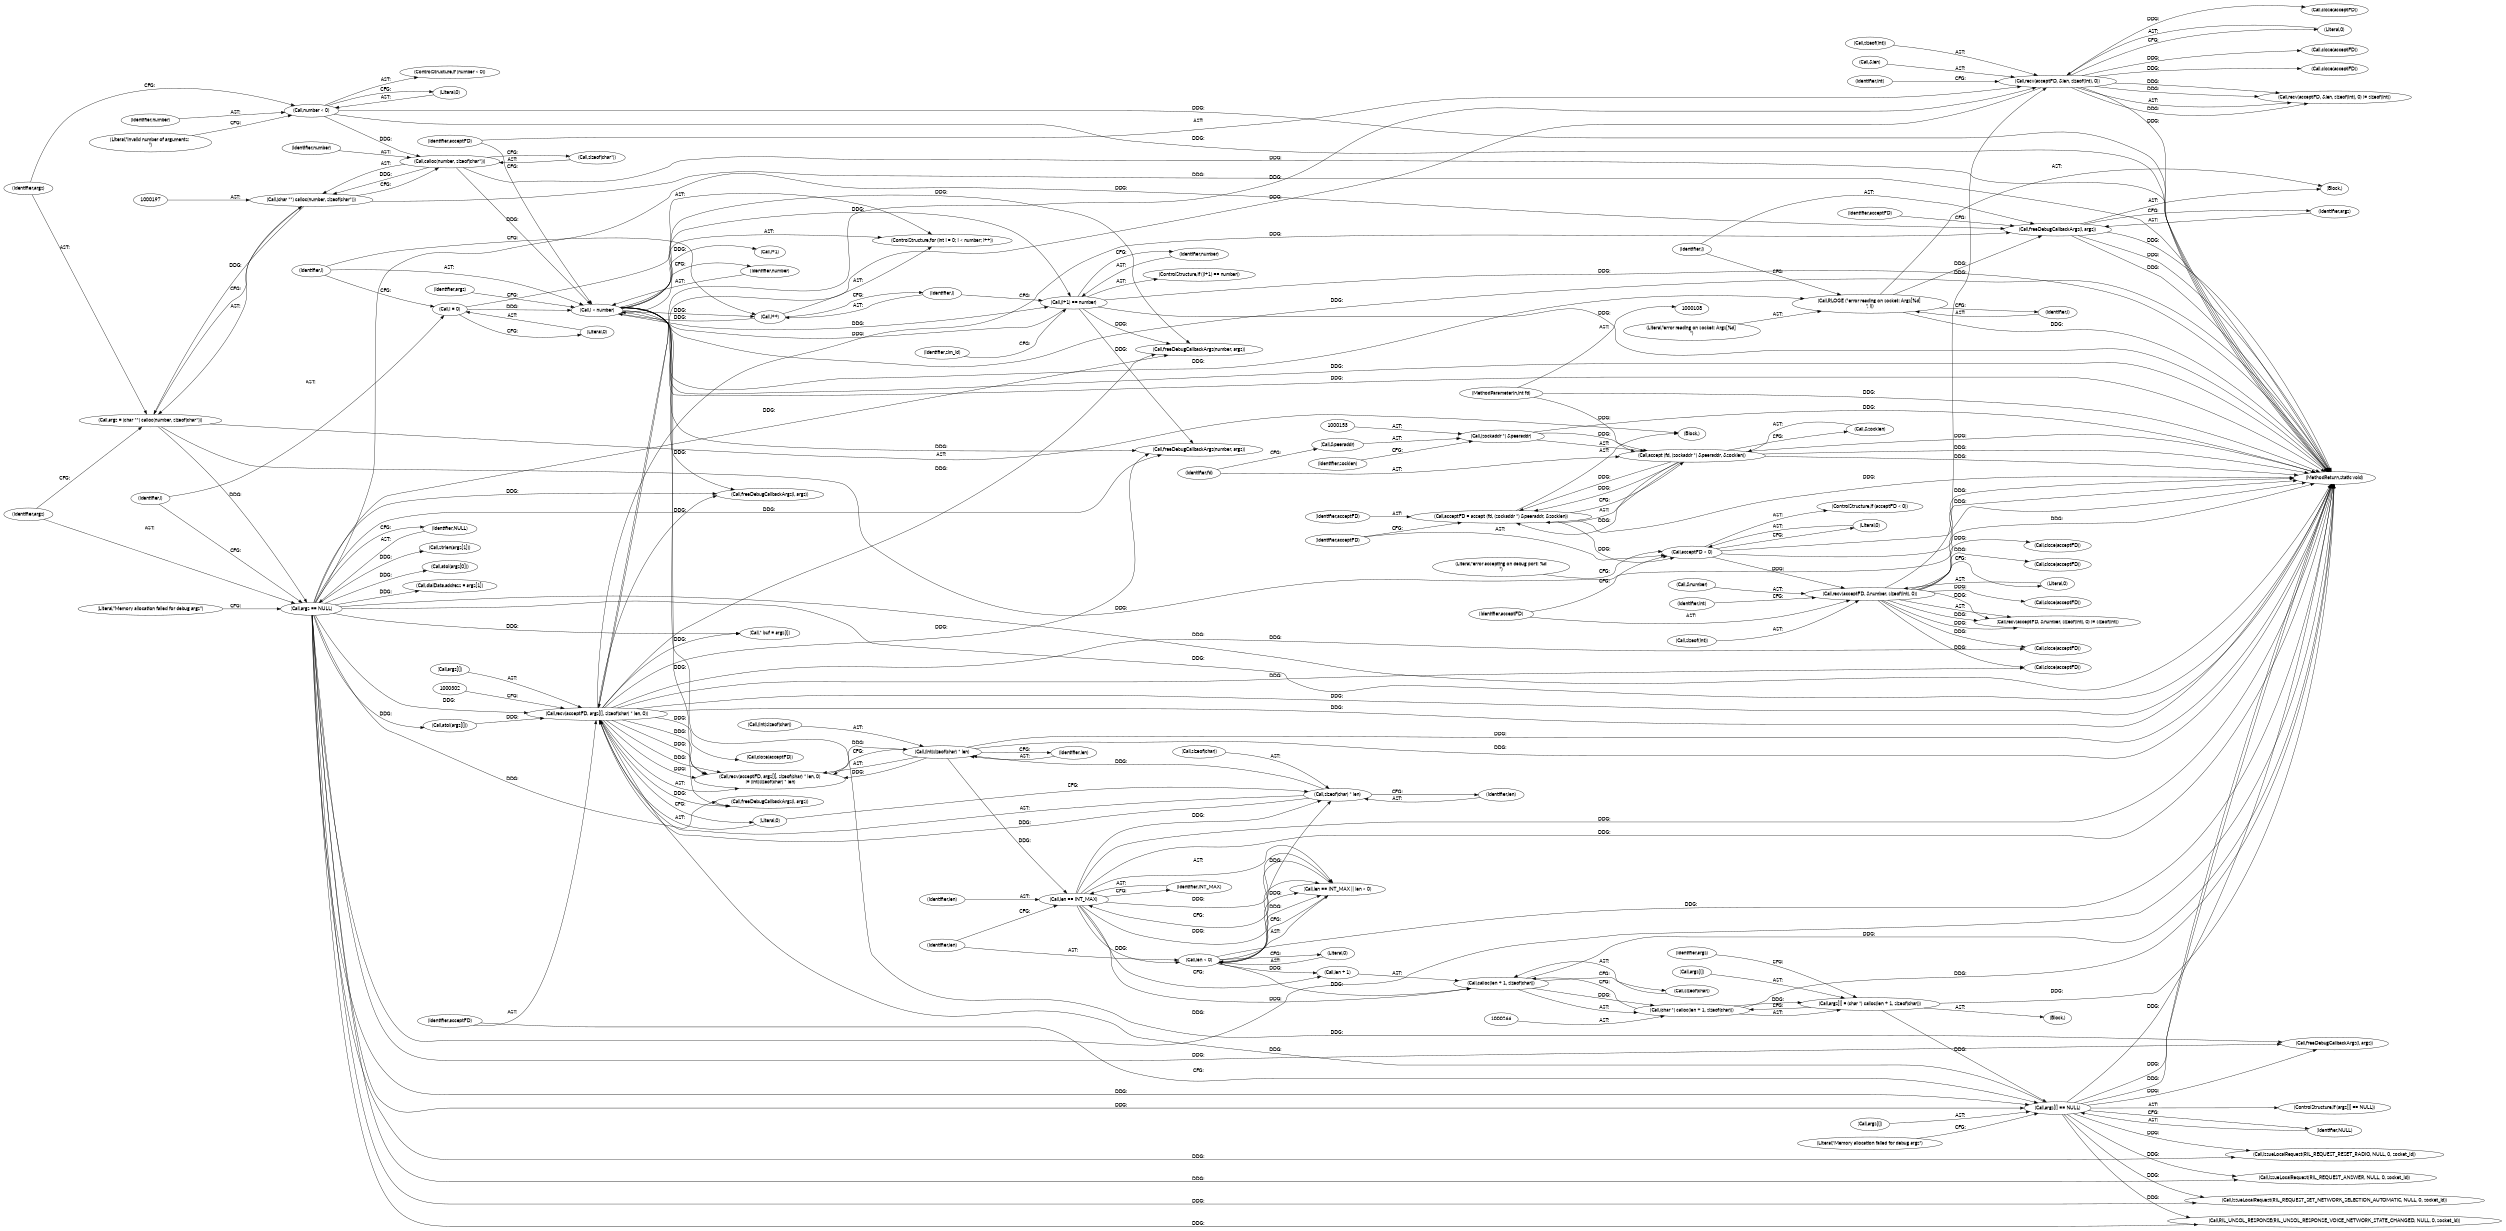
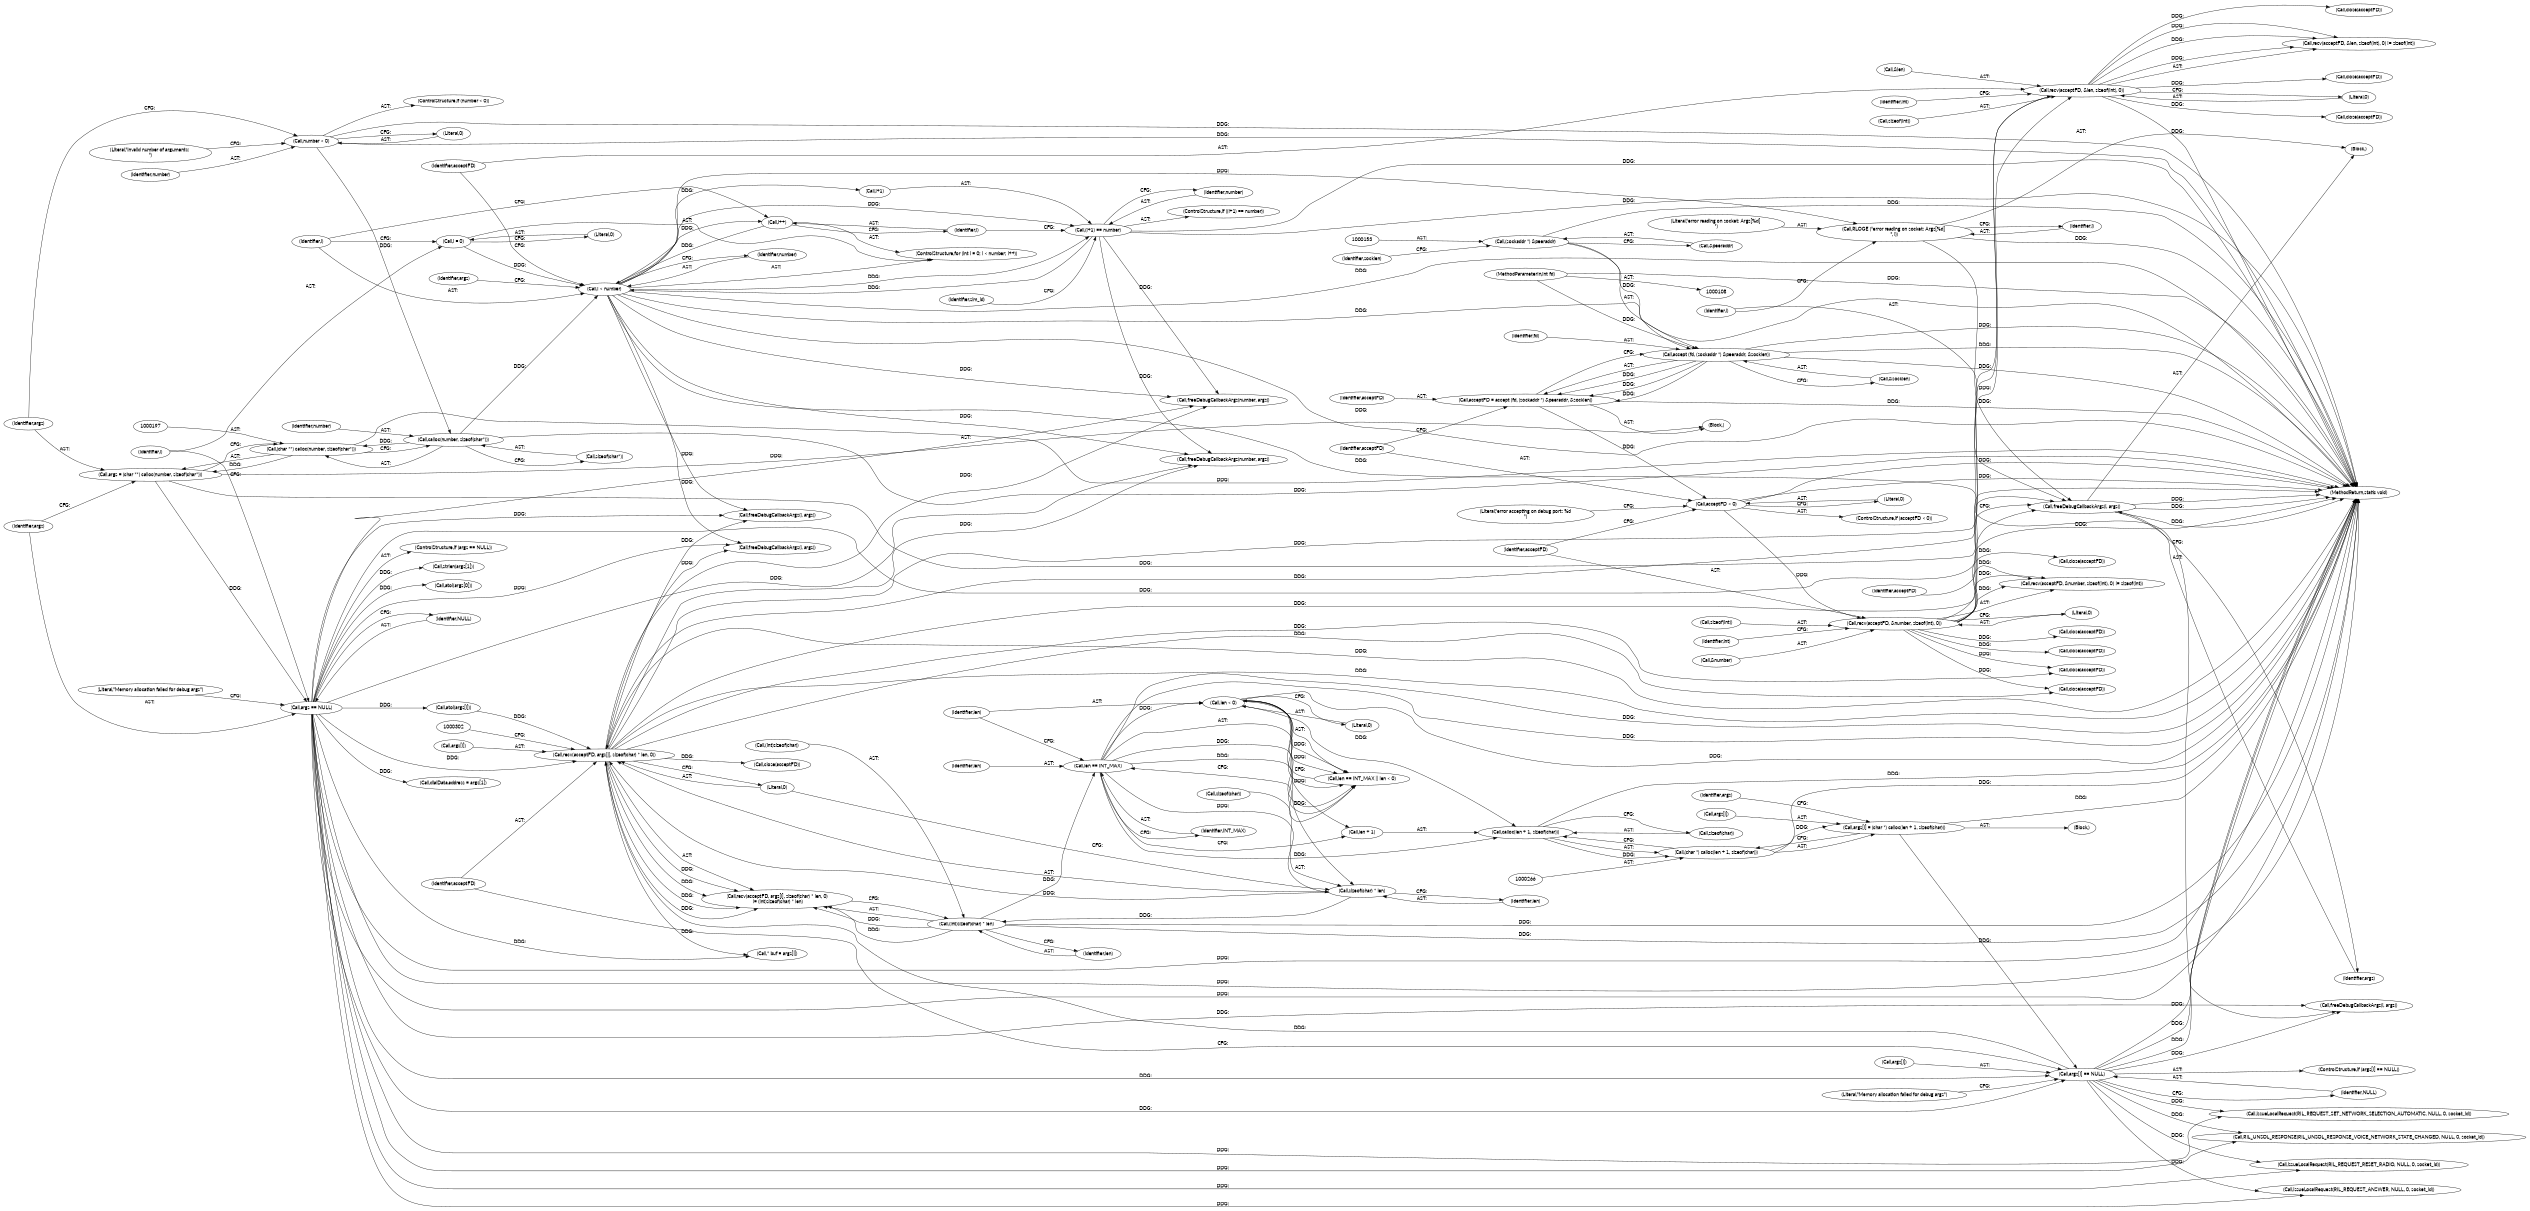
edge "(Call,i+1)" -> "(Call,(i+1) == number)": added, label "AST:"
edge "(Identifier,fd)" -> "(Call,&peeraddr)": now "(Call,(sockaddr *) &peeraddr)" -> "(Call,&peeraddr)"
node "(ControlStructure,if (args == NULL))": added
